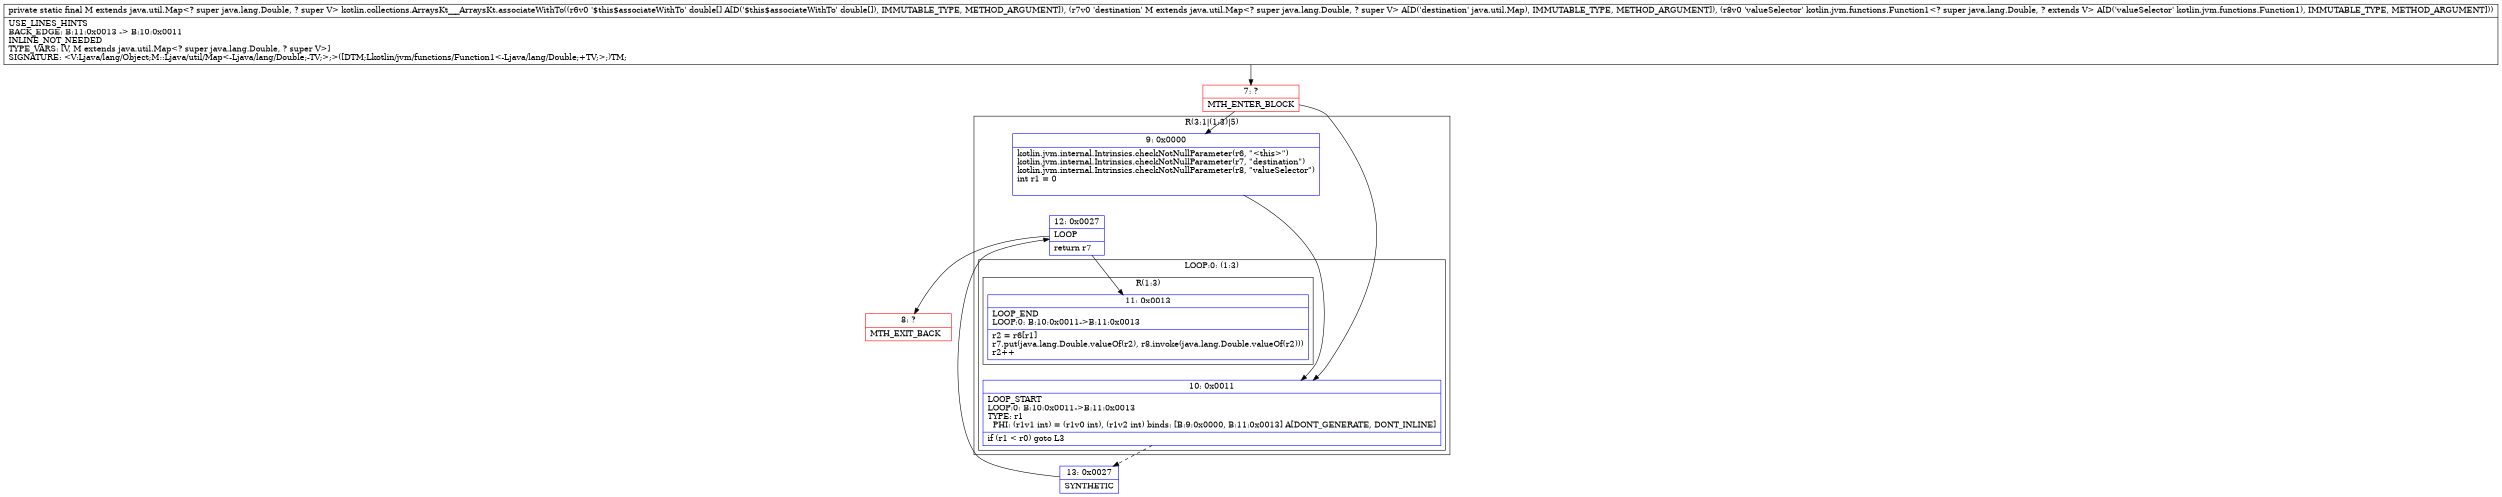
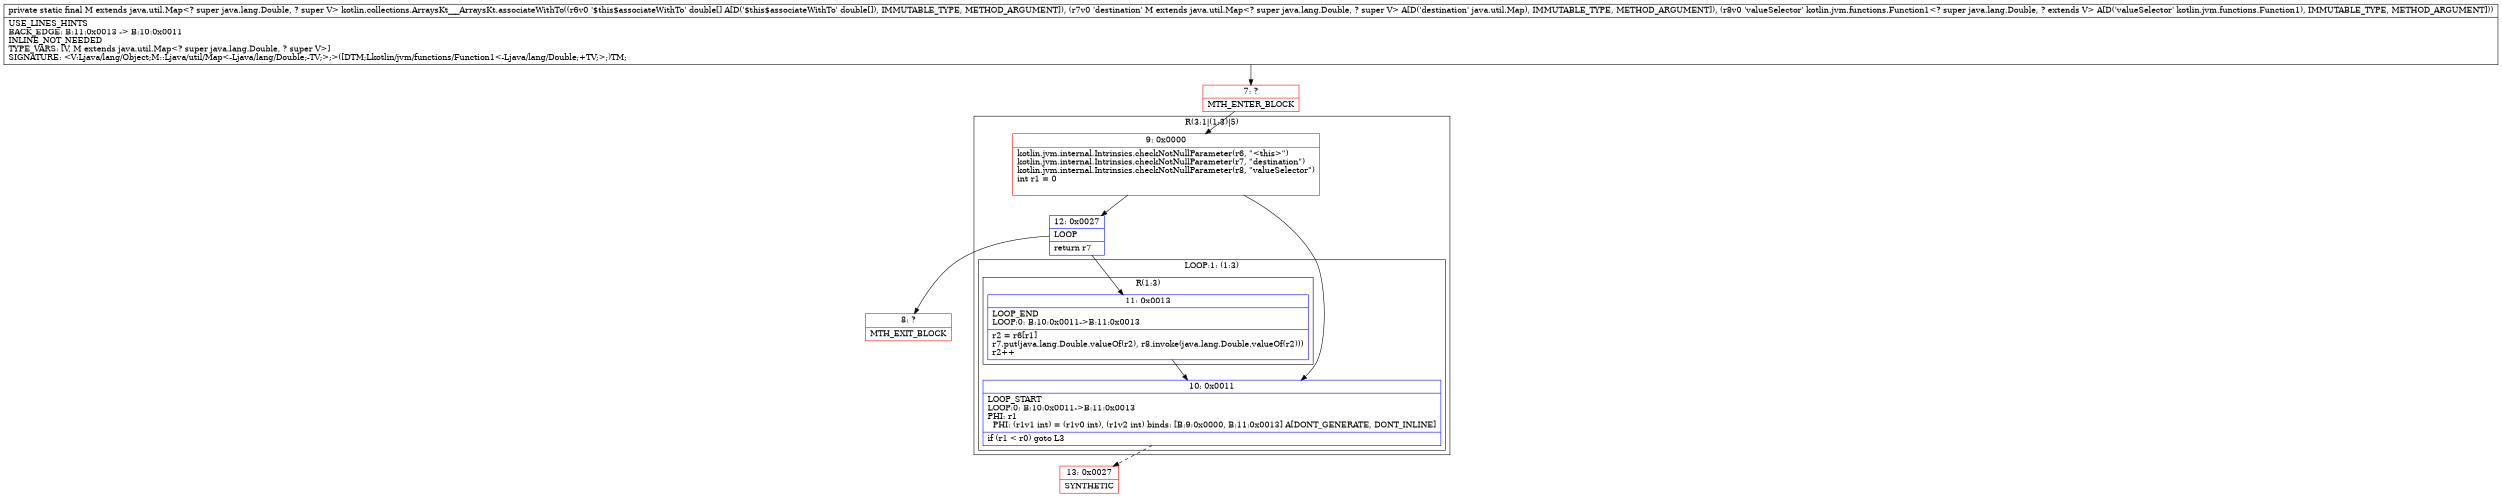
node "9: 0x0000": color blue -> red
edge "7: ?" -> "10: 0x0011": now "11: 0x0013" -> "10: 0x0011"
cluster "LOOP:0: (1:3)": label "LOOP:0: (1:3)" -> "LOOP:1: (1:3)"
node "8: ?": text "MTH_EXIT_BACK" -> "MTH_EXIT_BLOCK"
edge "13: 0x0027" -> "12: 0x0027": now "9: 0x0000" -> "12: 0x0027"
node "10: 0x0011": text "TYPE: r1" -> "PHI: r1"
node "13: 0x0027": color blue -> red
